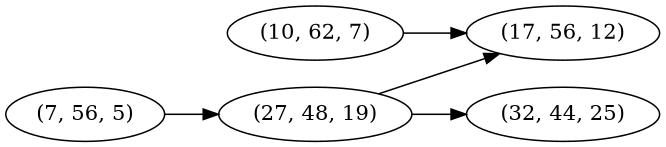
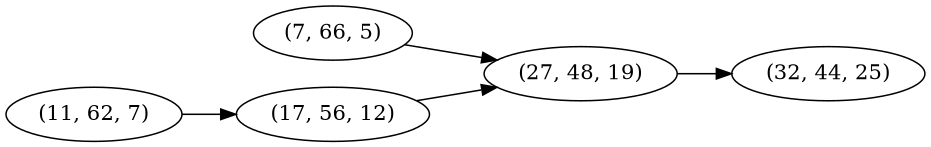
node "(10, 62, 7)": label "(10, 62, 7)" -> "(11, 62, 7)"
edge "(27, 48, 19)" -> "(17, 56, 12)": reversed
node "(7, 56, 5)": label "(7, 56, 5)" -> "(7, 66, 5)"
